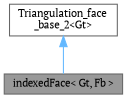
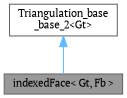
node "Triangulation_face _base_2<Gt>": label "Triangulation_face _base_2<Gt>" -> "Triangulation_base _base_2<Gt>"
